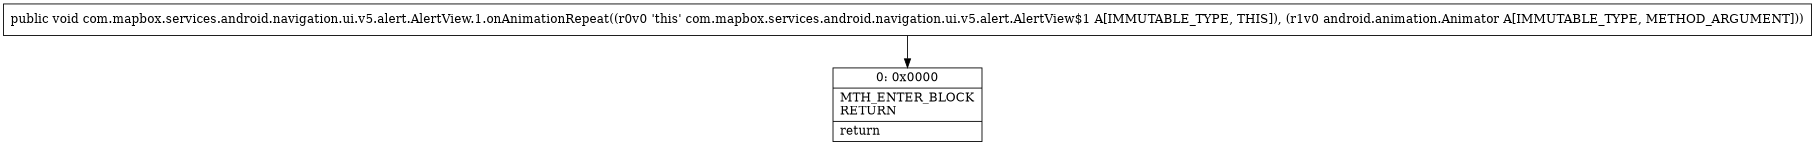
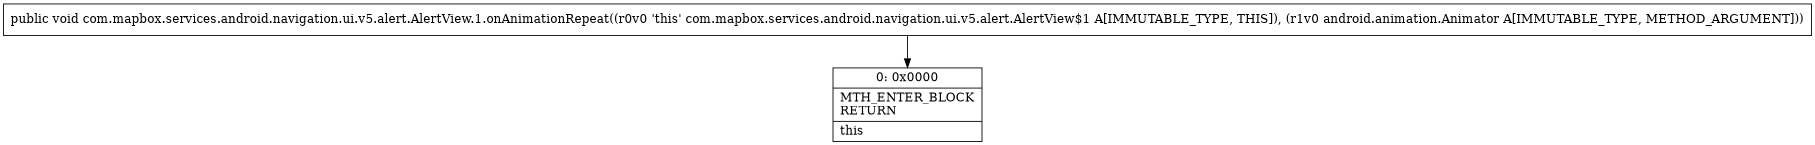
node "0: 0x0000": text "return" -> "this"
